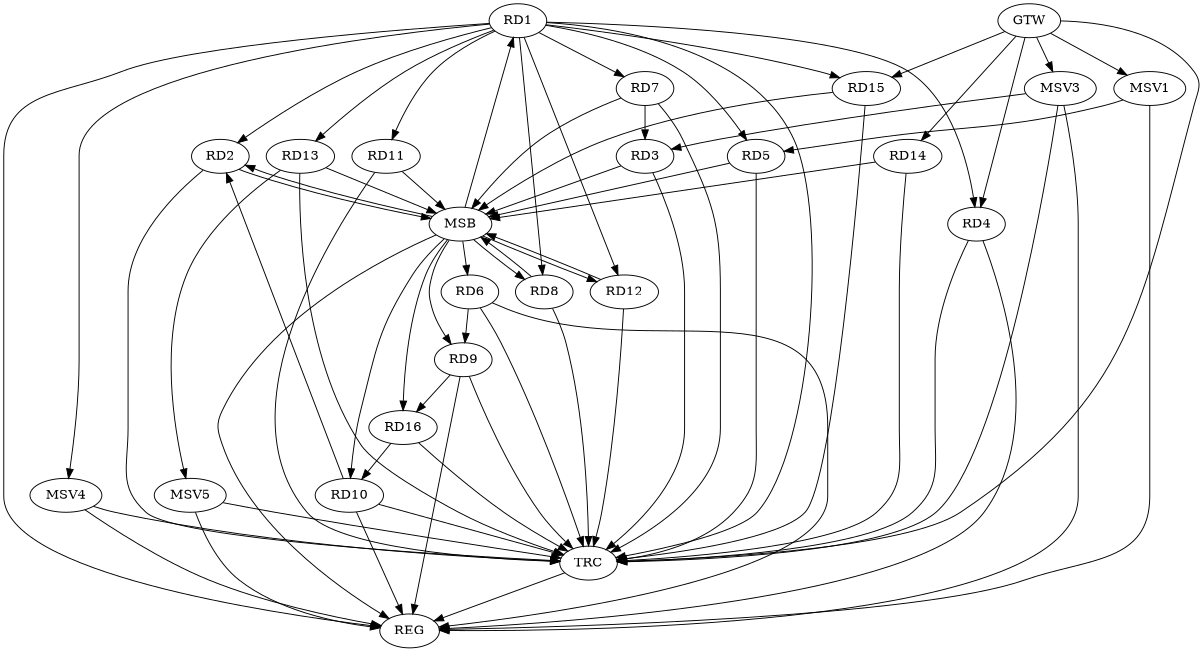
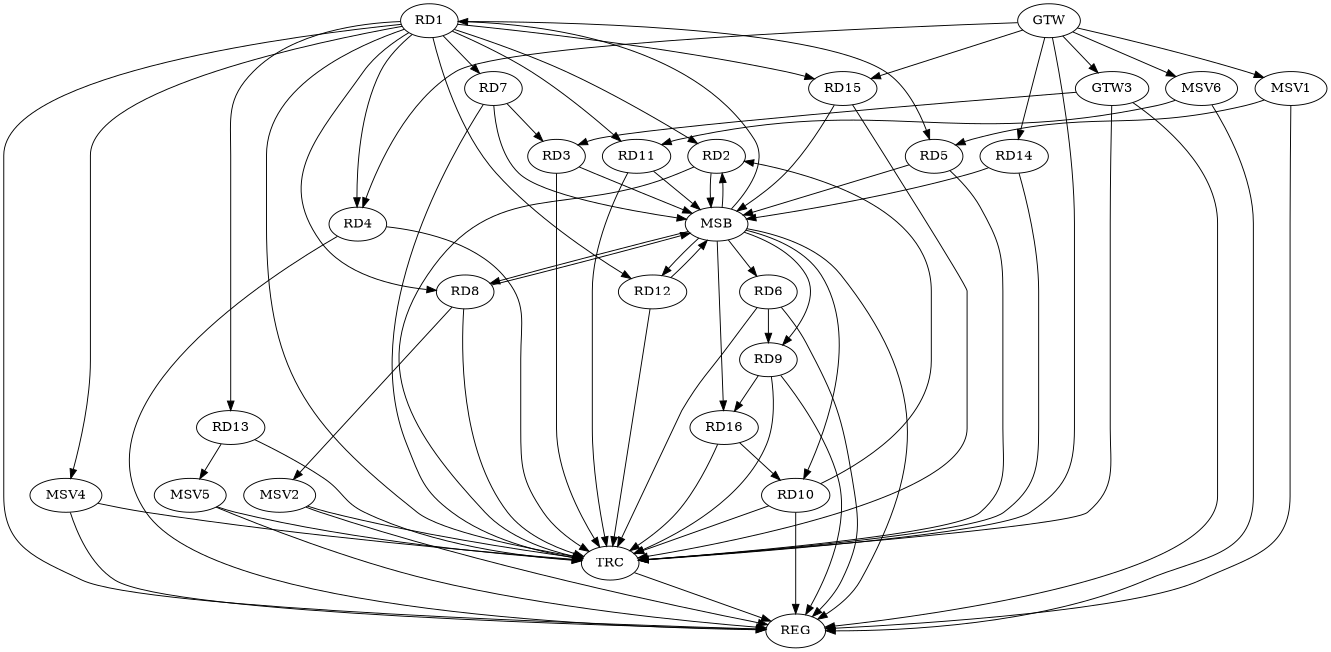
node "MSV3": label "MSV3" -> "GTW3"
node "MSV6": added
edge "RD13" -> "MSB": removed
node "MSV2": added
